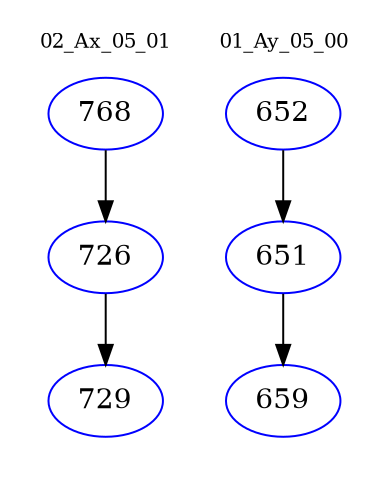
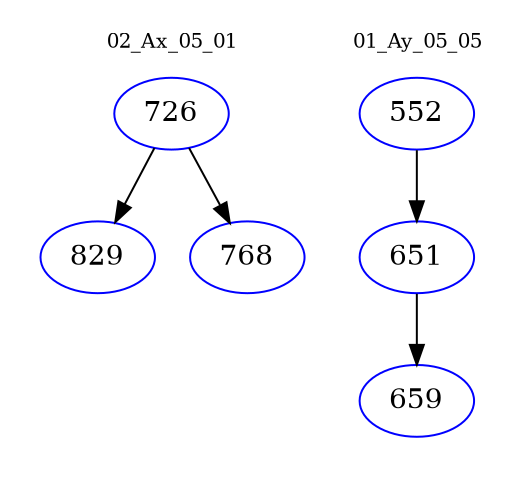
cluster "01_Ay_05_00": label "01_Ay_05_00" -> "01_Ay_05_05"
node "652": label "652" -> "552"
edge "768" -> "726": reversed
node "729": label "729" -> "829"
